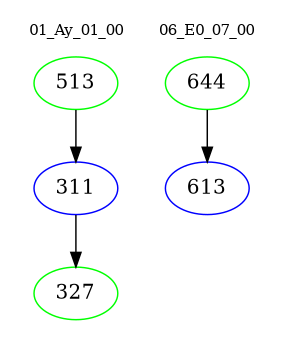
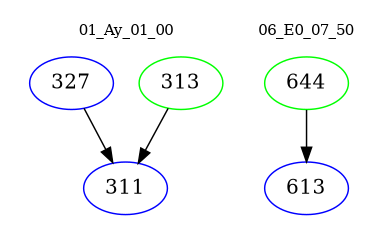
cluster "06_E0_07_00": label "06_E0_07_00" -> "06_E0_07_50"
node "513": label "513" -> "313"
edge "311" -> "327": reversed
node "327": color green -> blue
